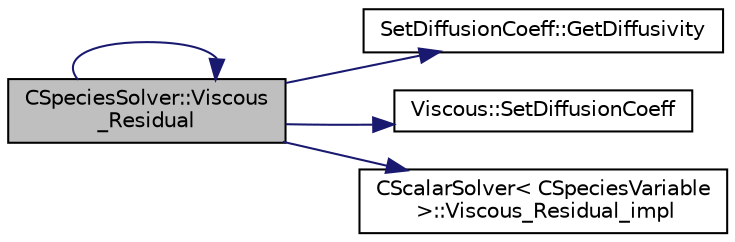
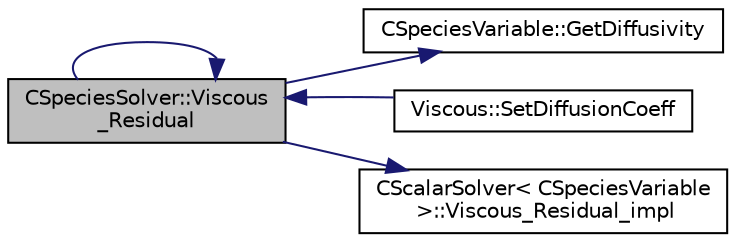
node "SetDiffusionCoeff::GetDiffusivity": label "SetDiffusionCoeff::GetDiffusivity" -> "CSpeciesVariable::GetDiffusivity"
edge "CSpeciesSolver::Viscous _Residual" -> "Viscous::SetDiffusionCoeff": reversed
